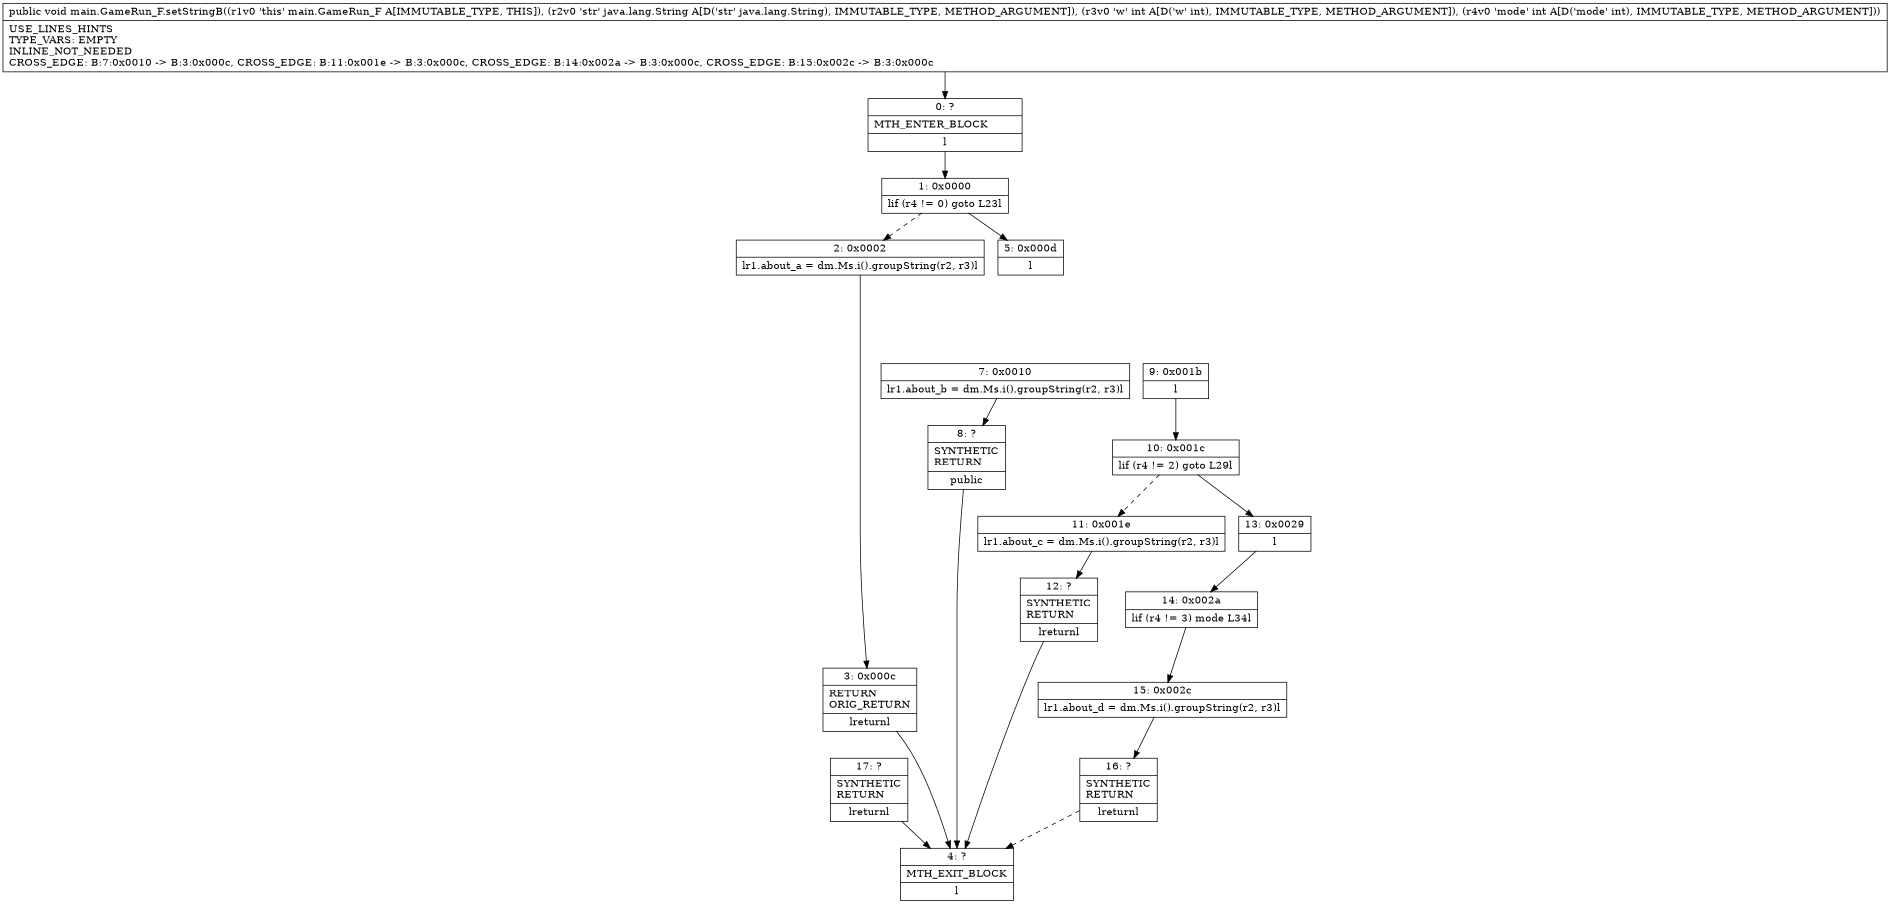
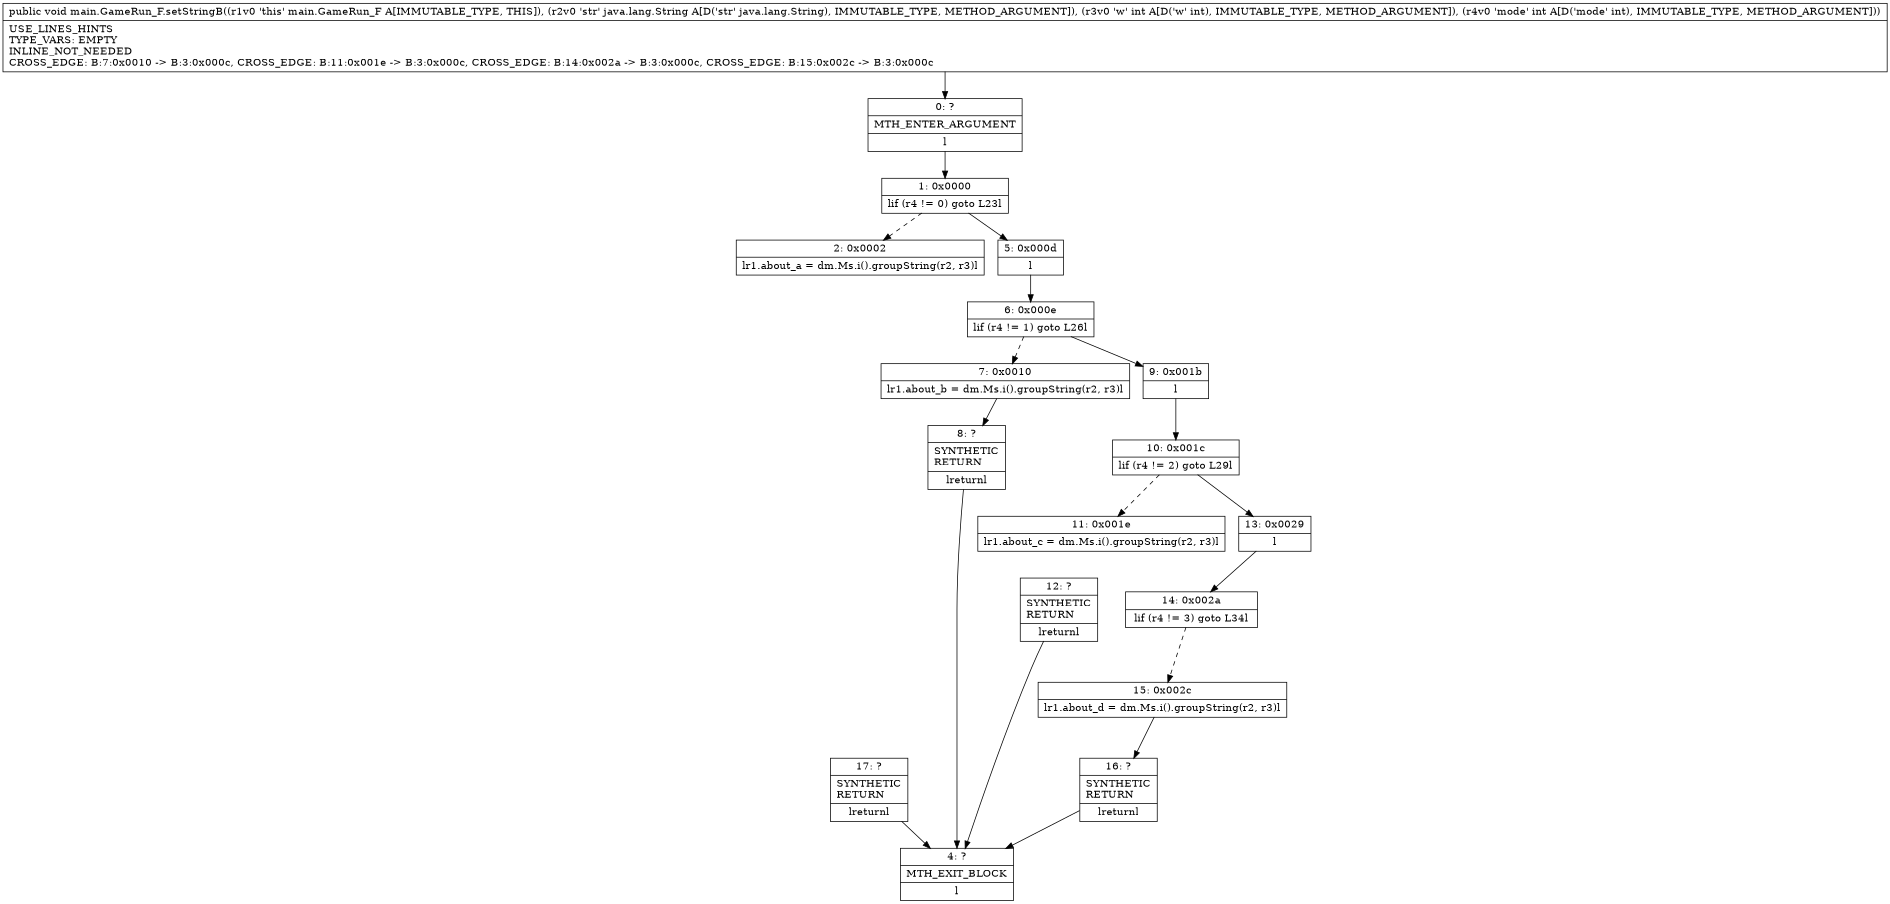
node "0: ?": text "MTH_ENTER_BLOCK" -> "MTH_ENTER_ARGUMENT"
node "6: 0x000e": added
node "8: ?": text "public" -> "lreturnl"
edge "11: 0x001e" -> "12: ?": removed
node "14: 0x002a": text "lif (r4 != 3) mode L34l" -> "lif (r4 != 3) goto L34l"
edge "14: 0x002a" -> "15: 0x002c": style solid -> dashed
node "3: 0x000c": removed
edge "16: ?" -> "4: ?": style dashed -> solid
